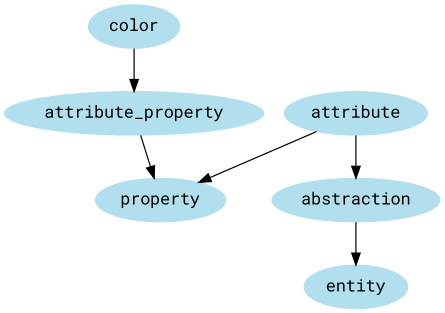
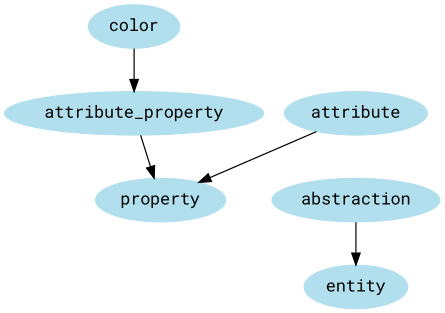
edge "attribute" -> "abstraction": removed
